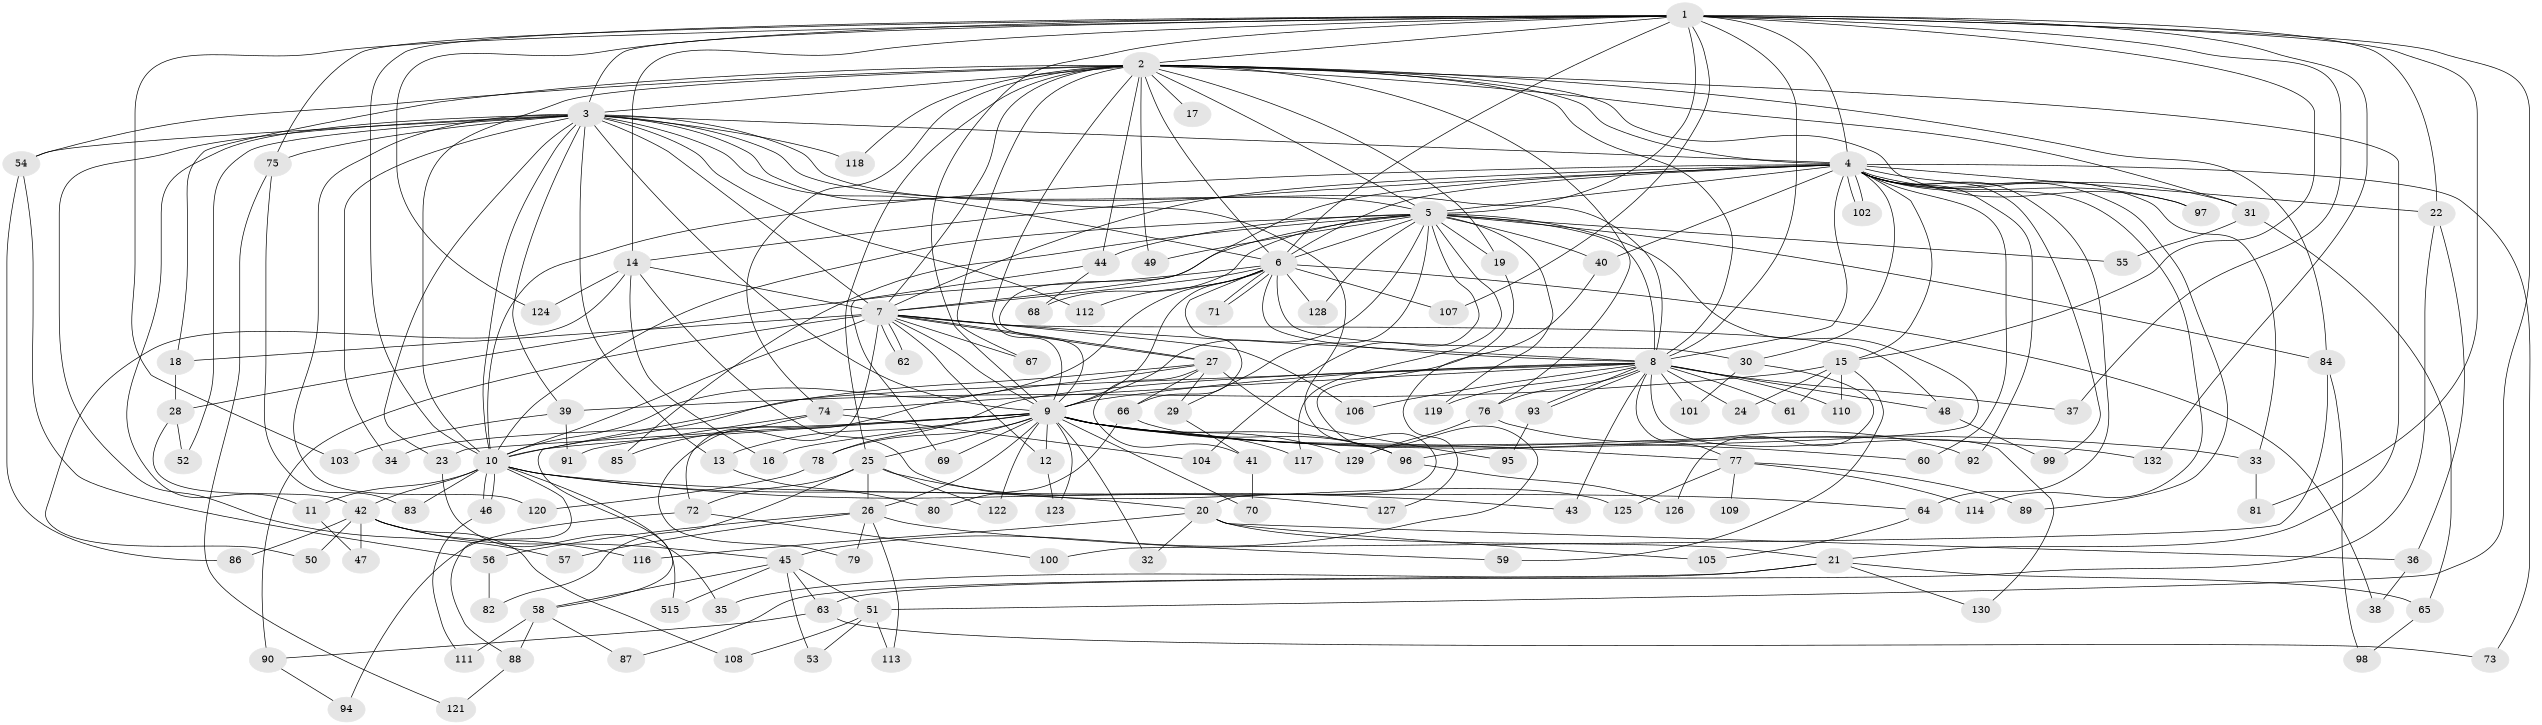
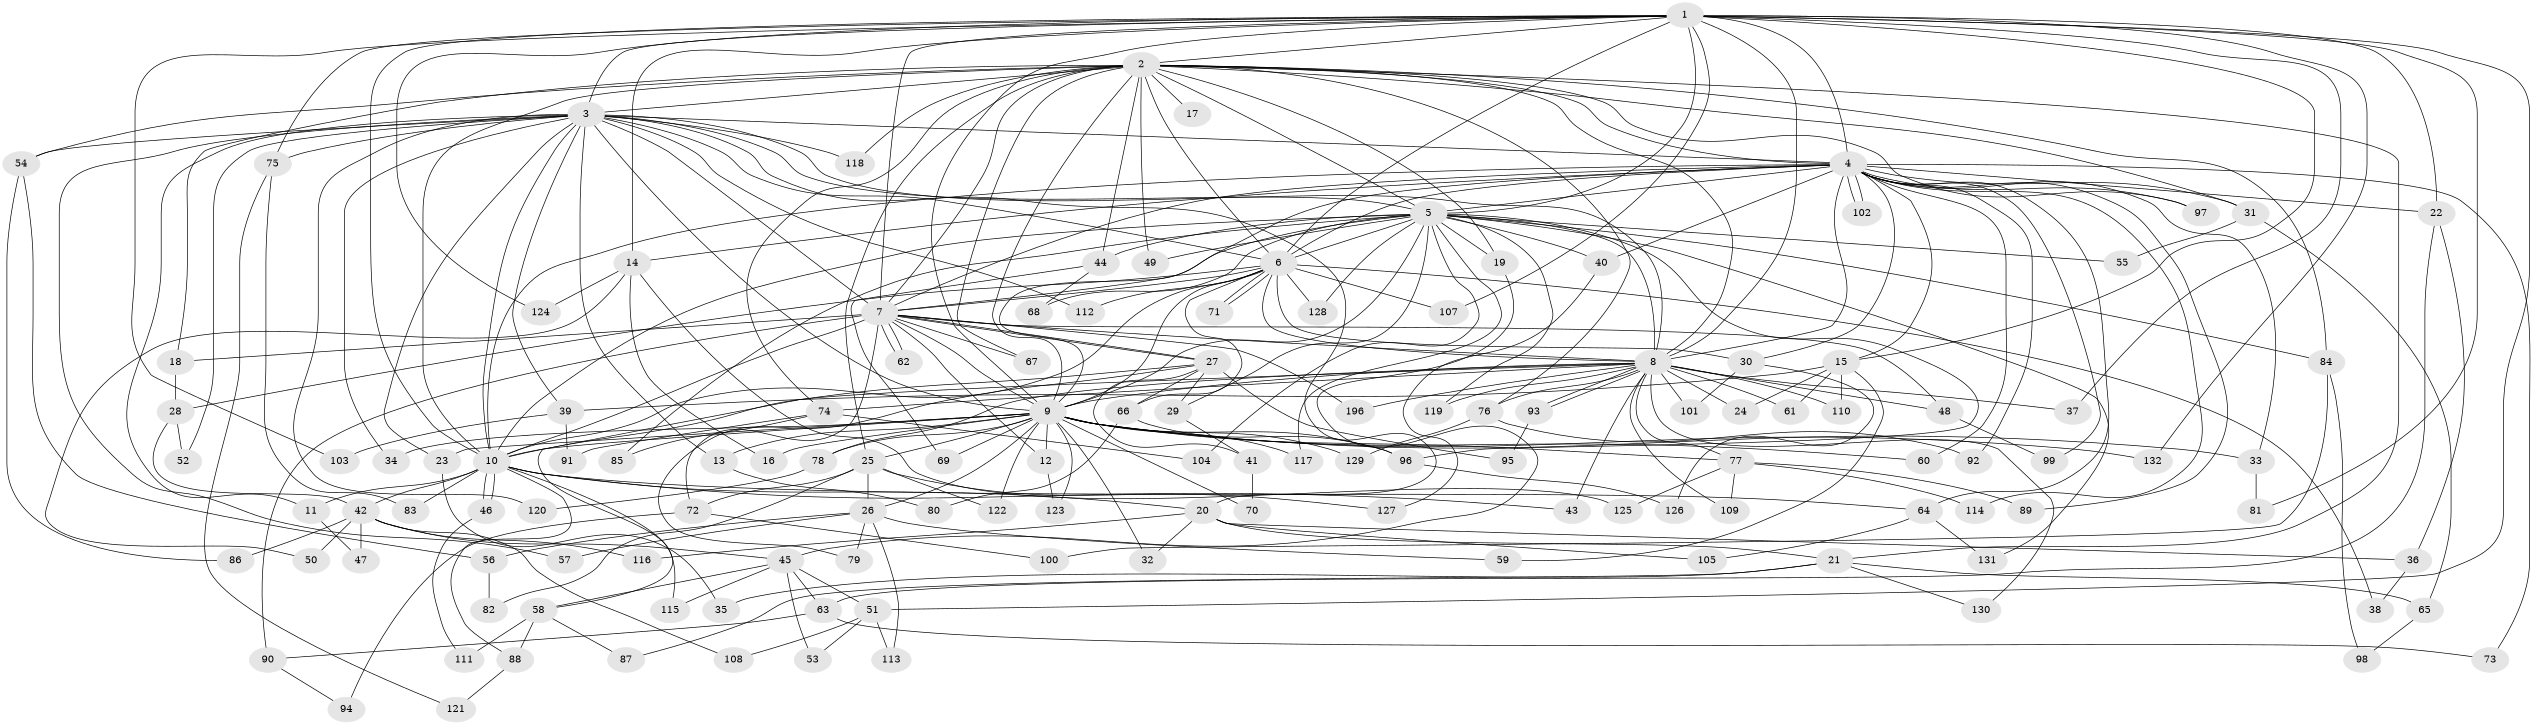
edge "14" -- "7": now "1" -- "7"
node "106": label "106" -> "196"
edge "8" -- "109": added
node "131": added
node "515": label "515" -> "115"
